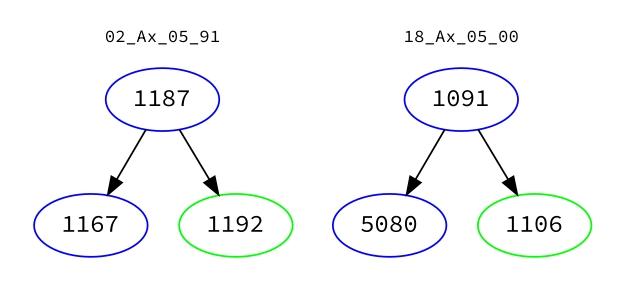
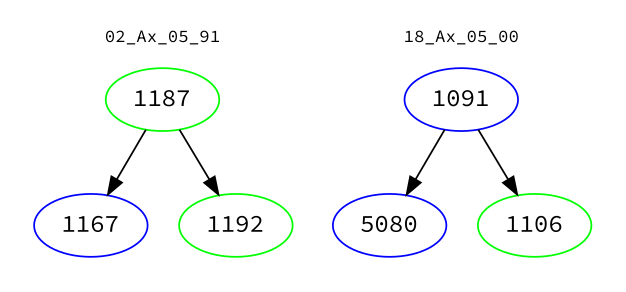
node "1187": color blue -> green
